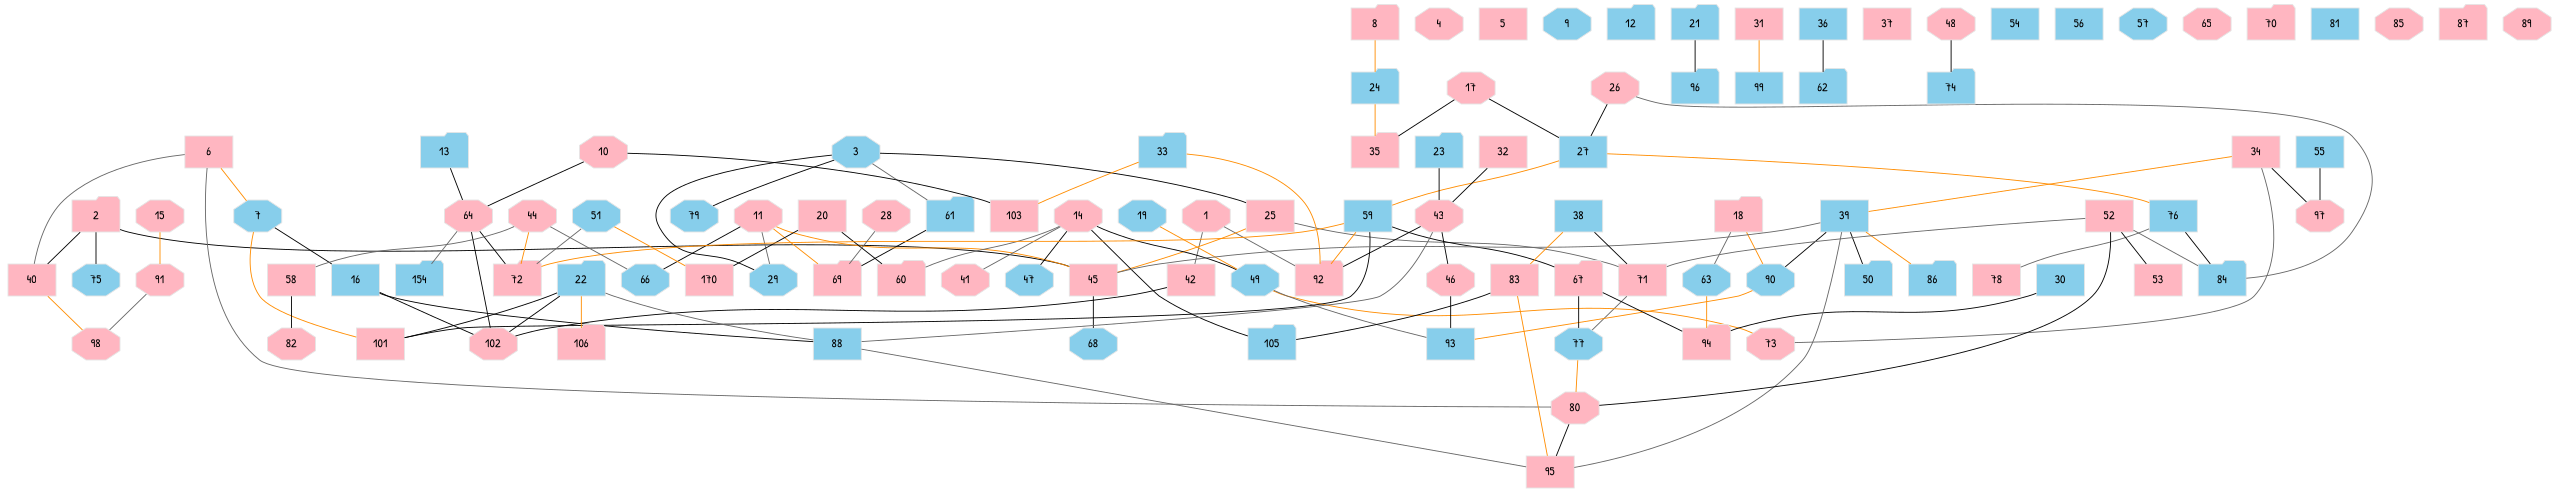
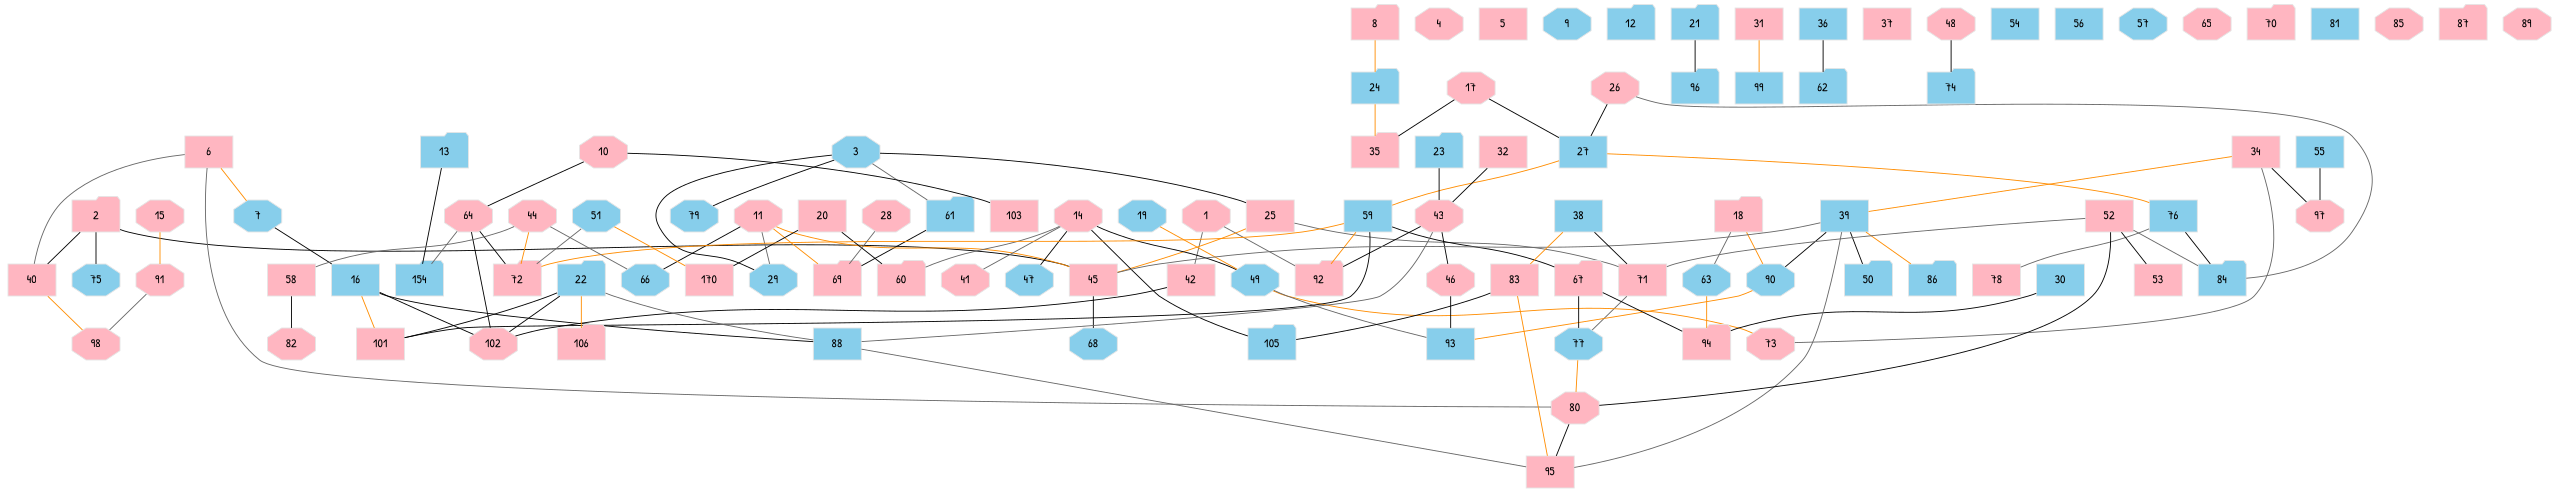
node "33": removed
edge "13" -- "64": now "13" -- "154"
edge "7" -- "101": now "16" -- "101"
